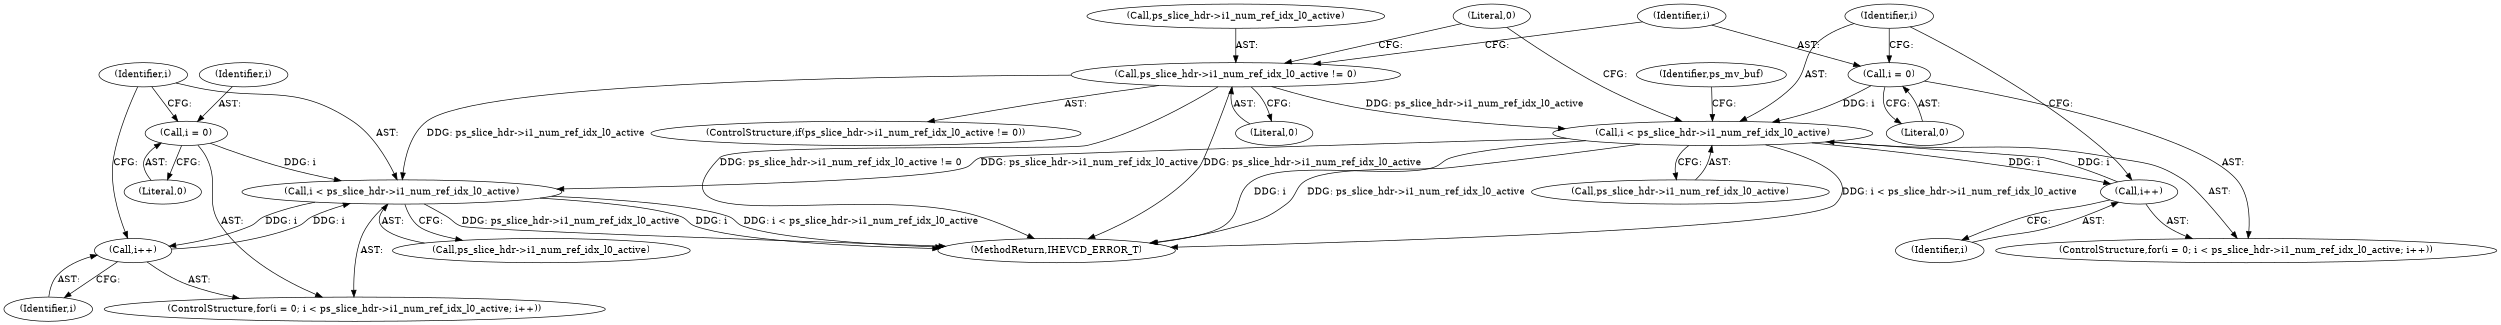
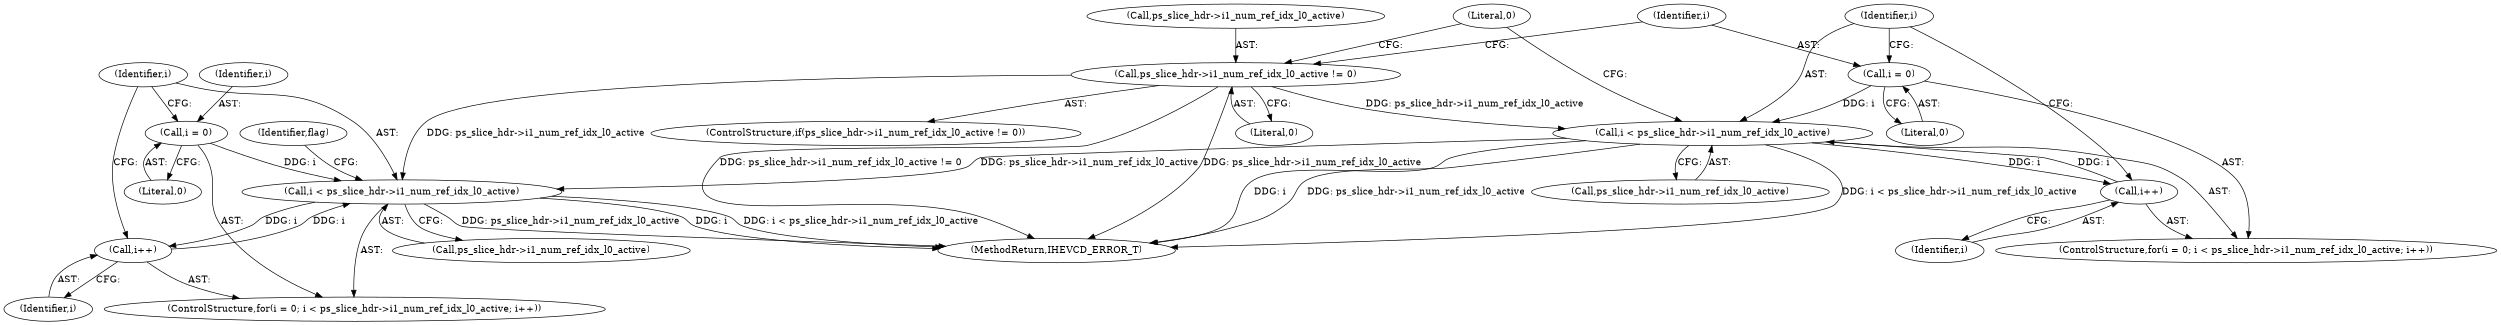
node "(Identifier,ps_mv_buf)": removed
node "(Identifier,flag)": added
